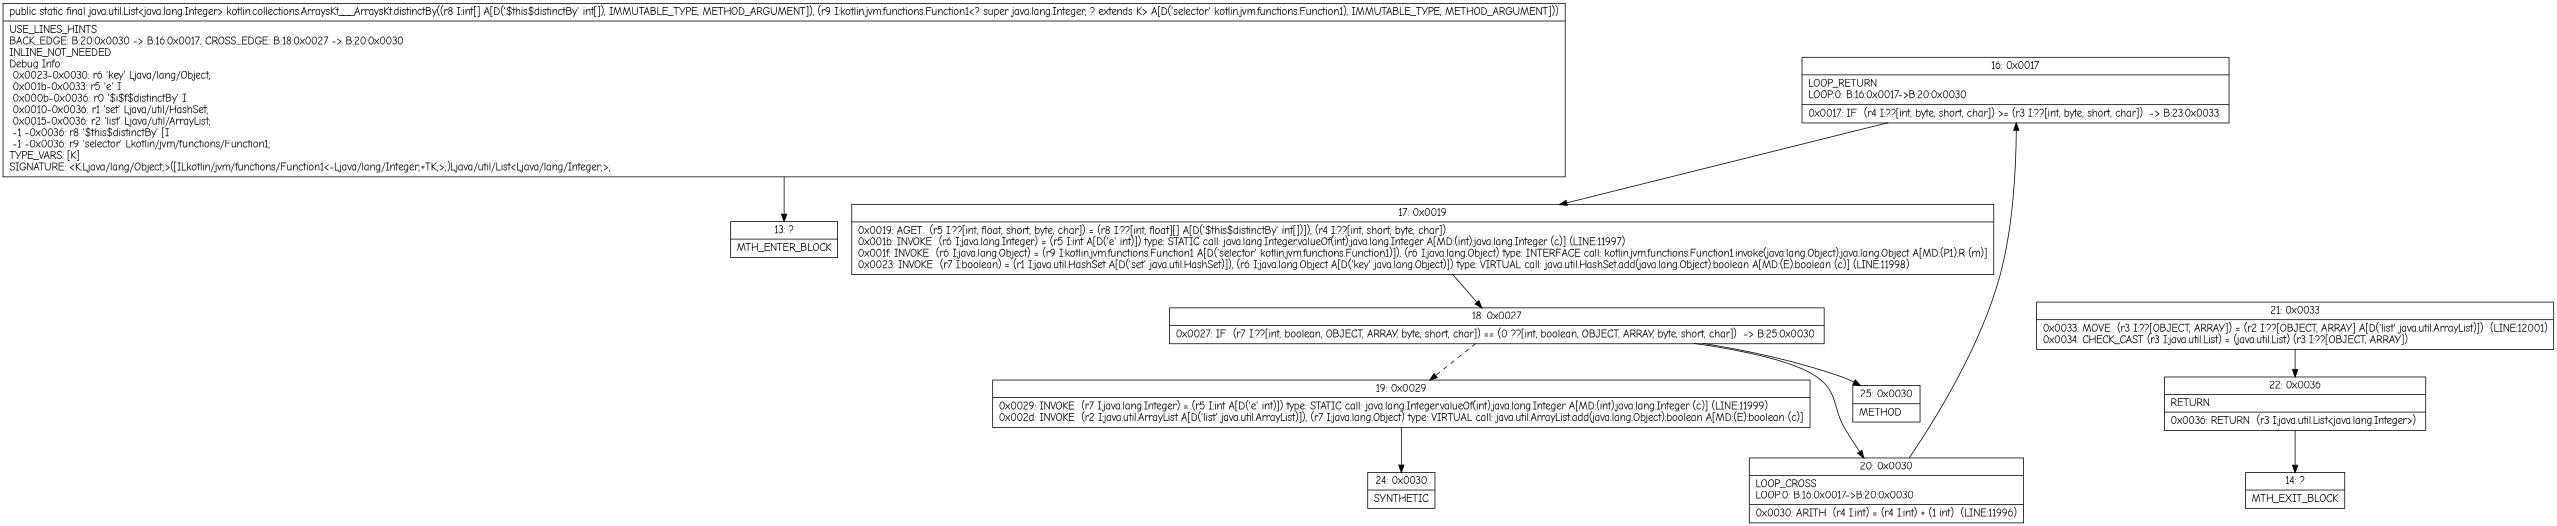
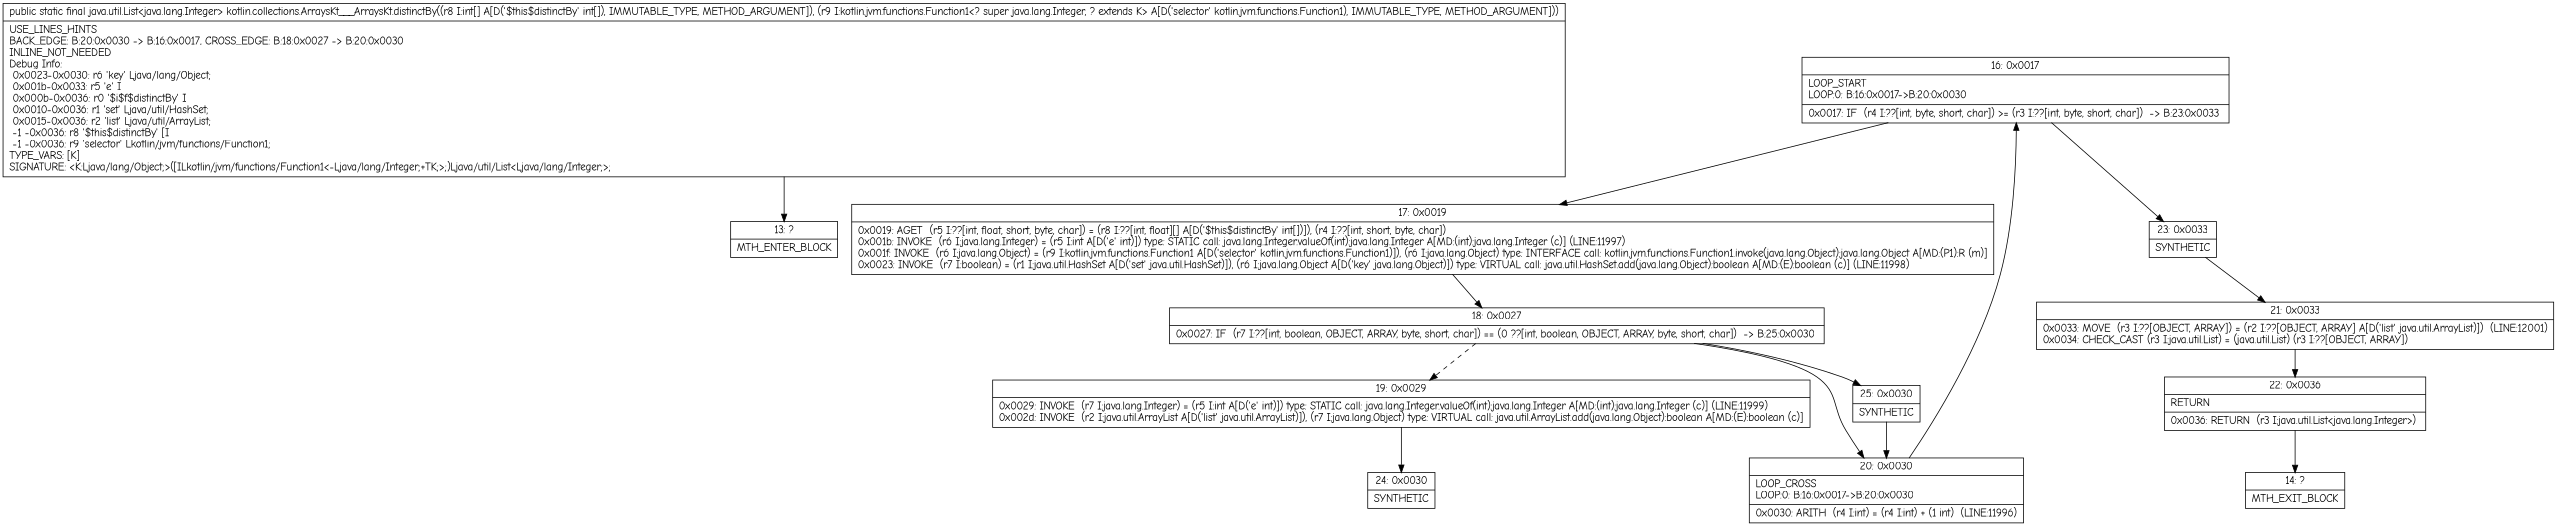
node "16: 0x0017": text "LOOP_RETURN" -> "LOOP_START"
node "23: 0x0033": added
node "25: 0x0030": text "METHOD" -> "SYNTHETIC"
edge "25: 0x0030" -> "20: 0x0030": added
